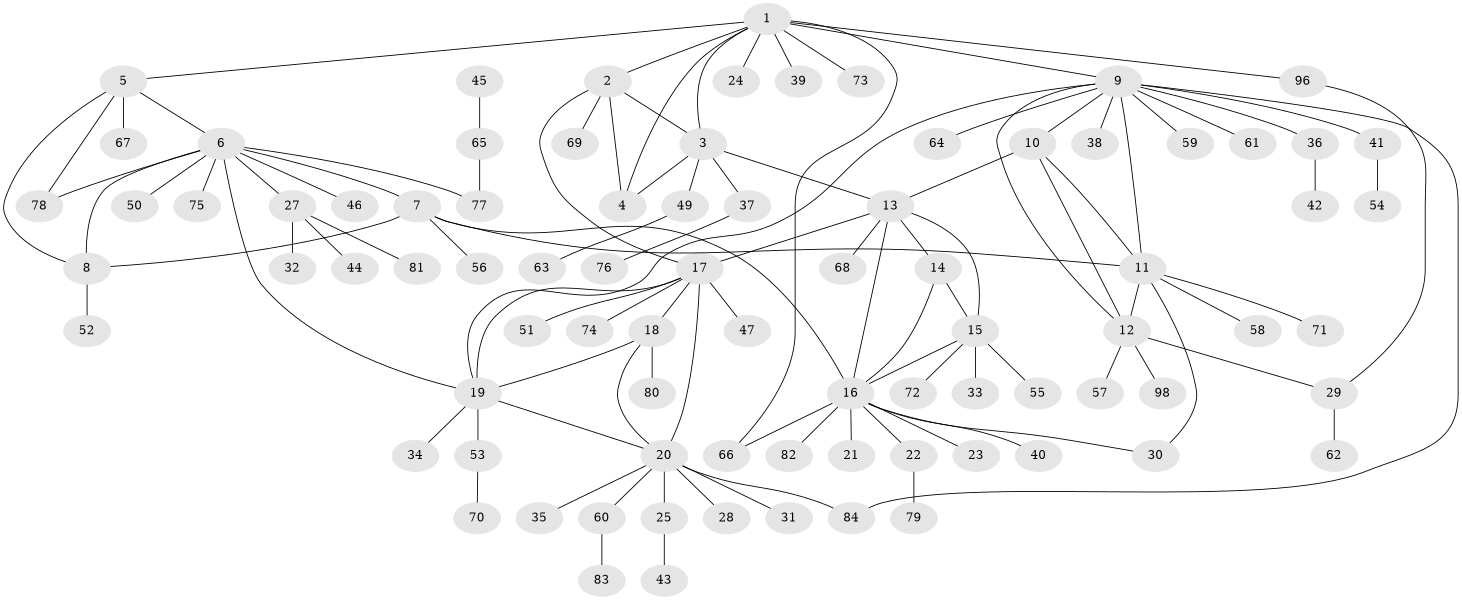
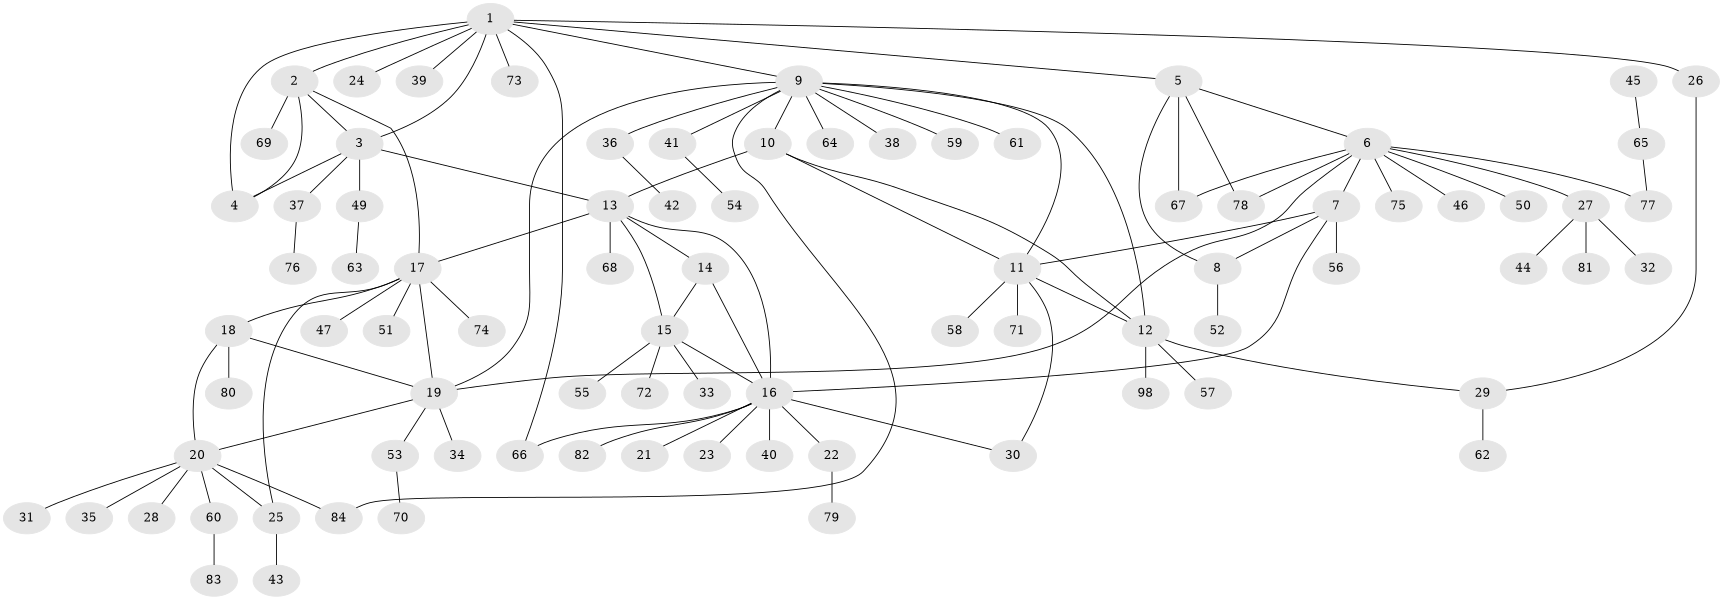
node "96": label "96" -> "26"
edge "6" -- "8": now "6" -- "67"
edge "17" -- "20": now "17" -- "25"
